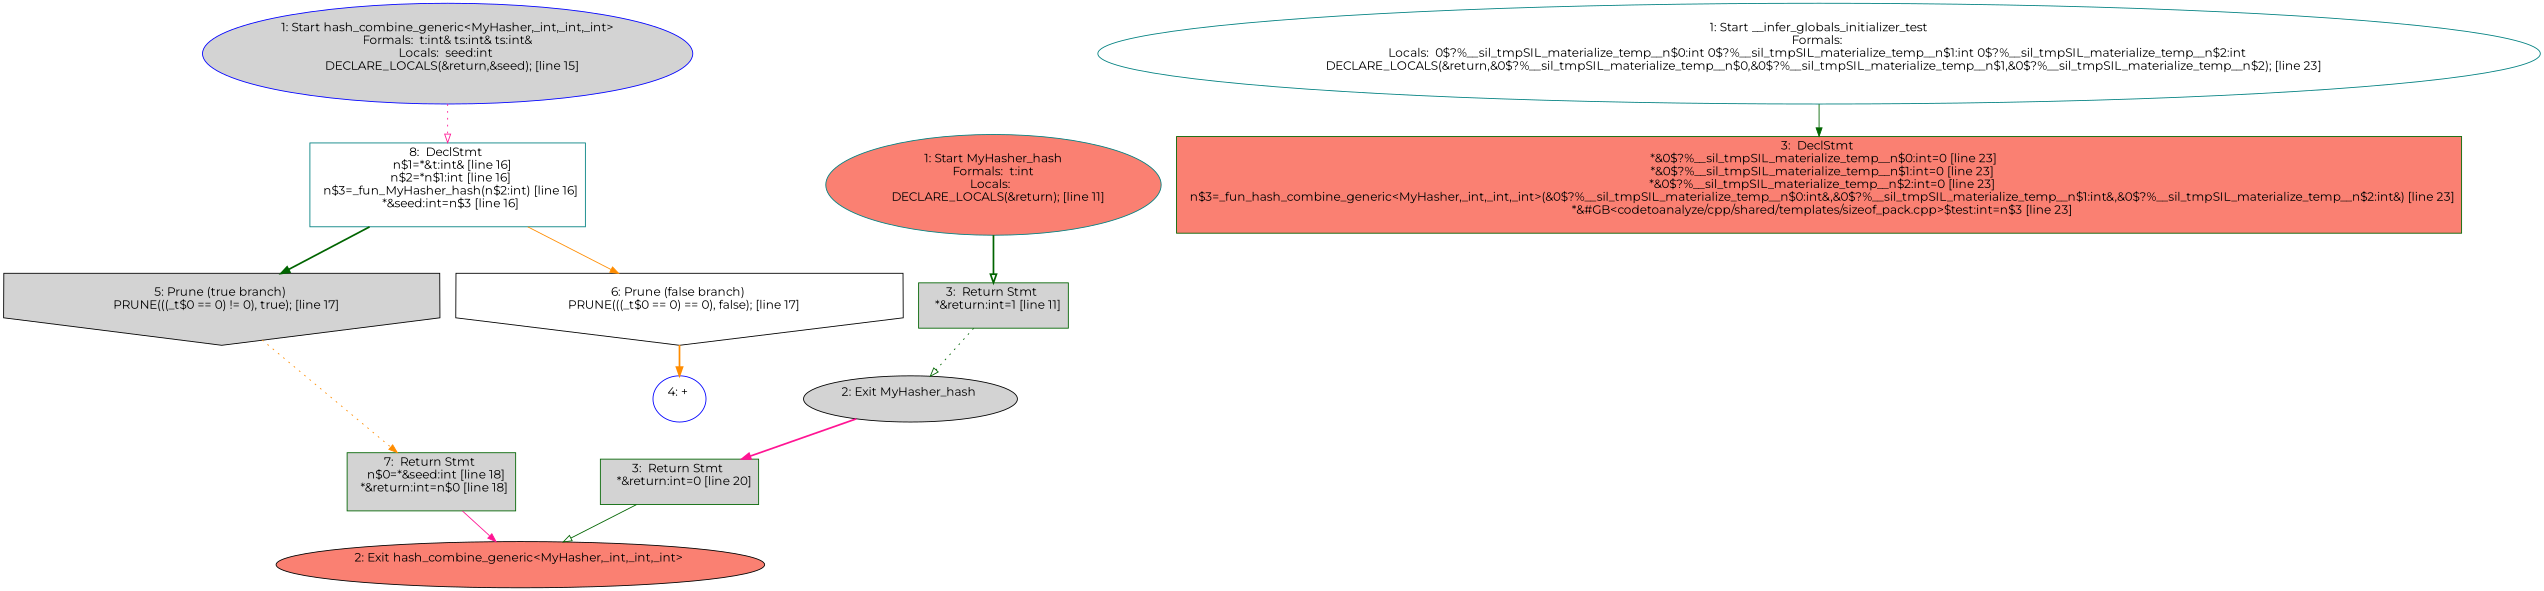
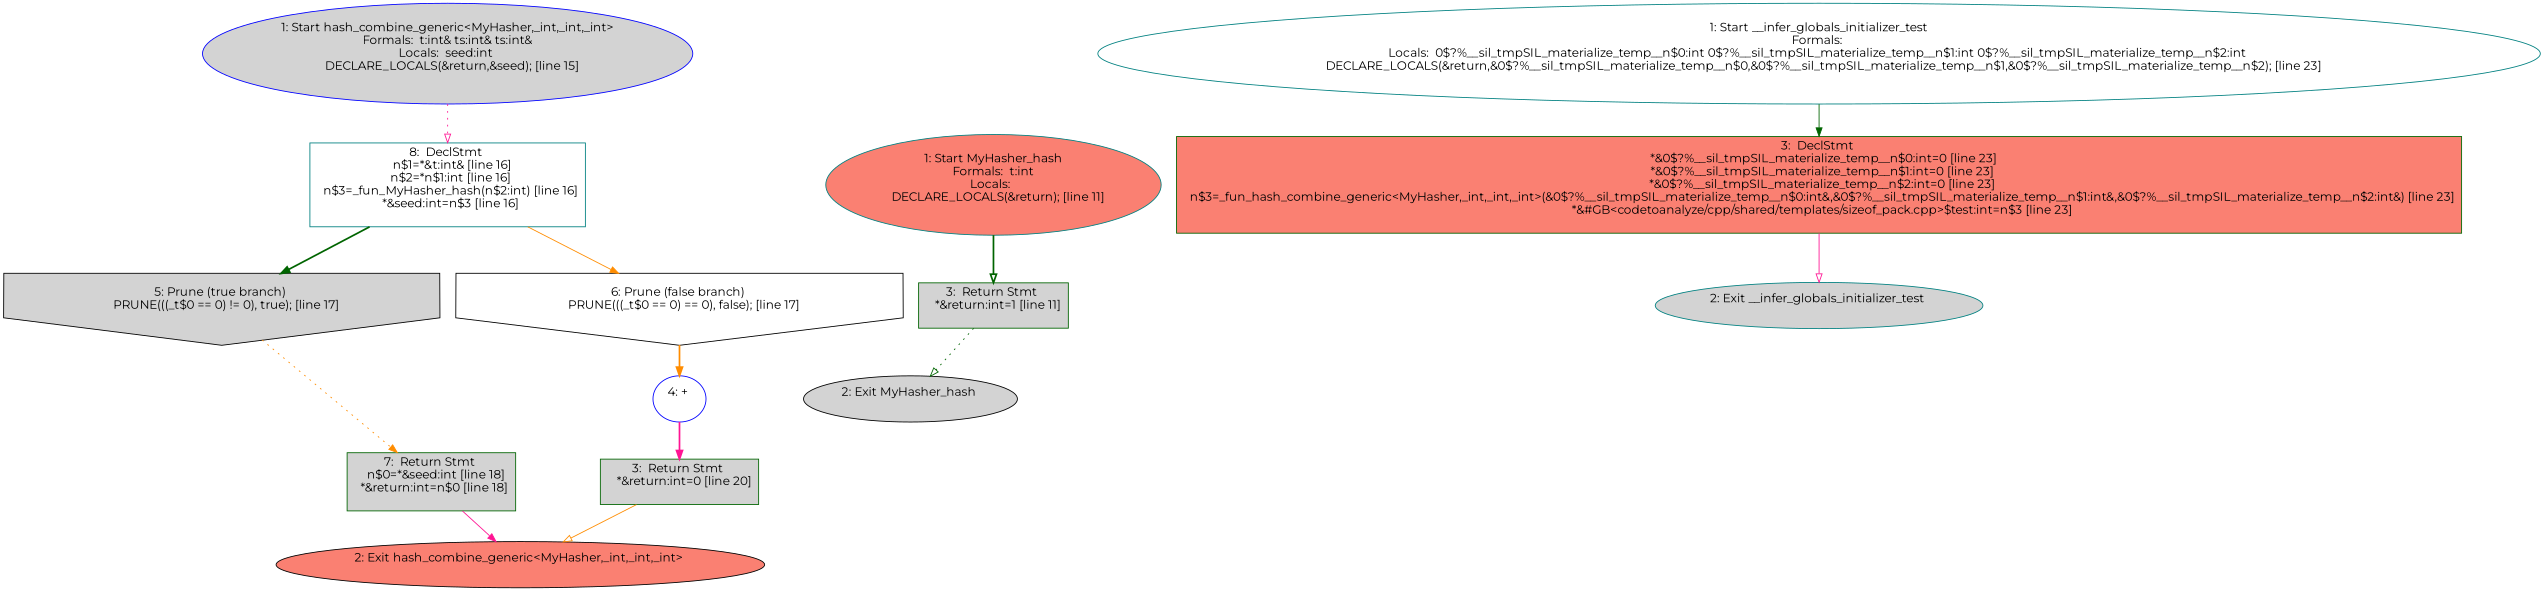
node "2: Exit __infer_globals_initializer_test": added
edge "2: Exit MyHasher_hash" -> "3:  Return Stmt *&return:int=0 [line 20]": now "4: +" -> "3:  Return Stmt *&return:int=0 [line 20]"
edge "3:  Return Stmt *&return:int=0 [line 20]" -> "2: Exit hash_combine_generic<MyHasher,_int,_int,_int>": color darkgreen -> darkorange
